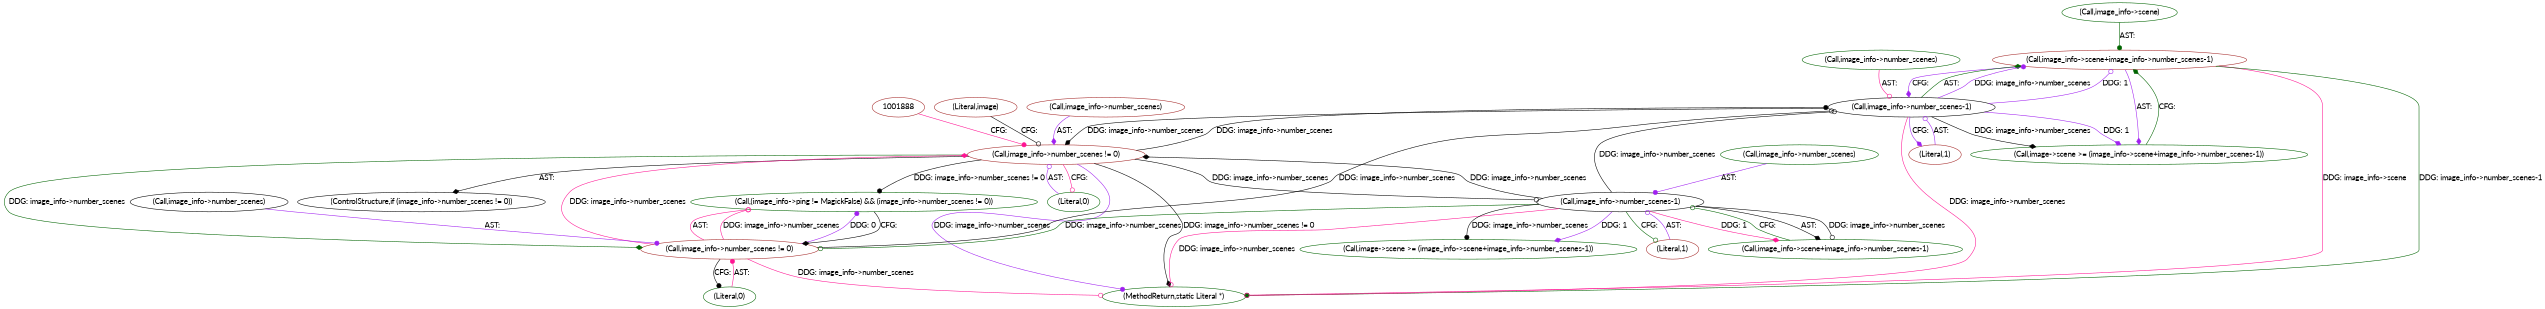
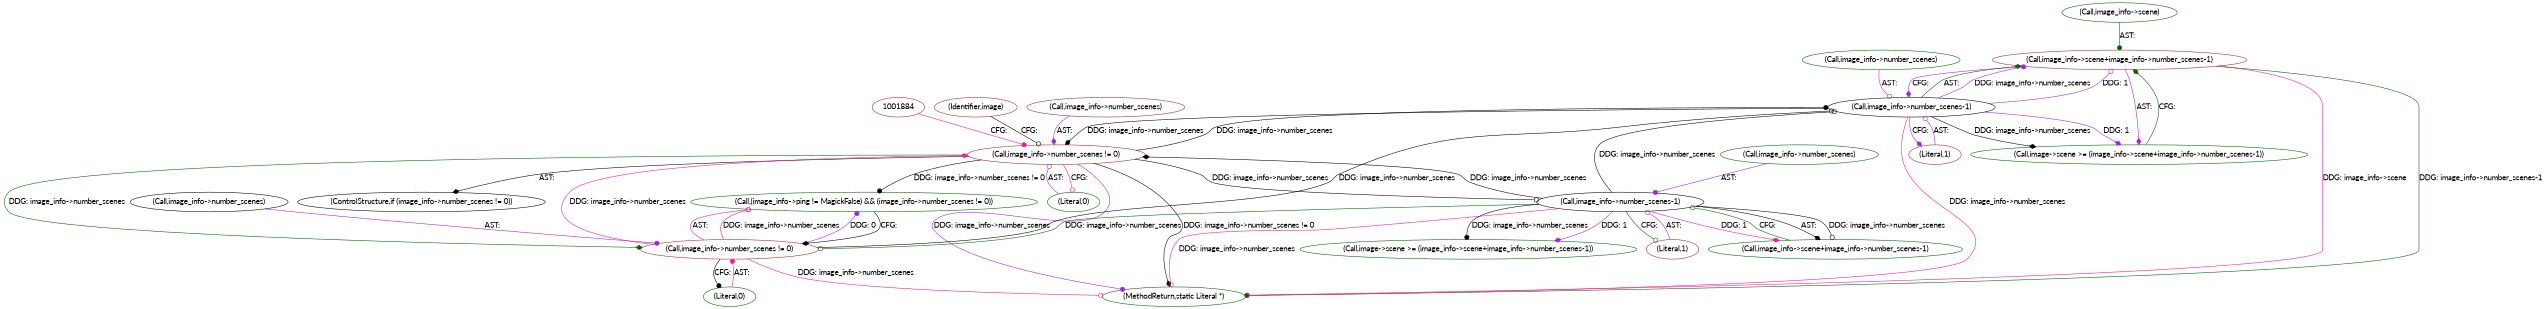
node "1001888": label "1001888" -> "1001884"
node "(Literal,image)": label "(Literal,image)" -> "(Identifier,image)"
